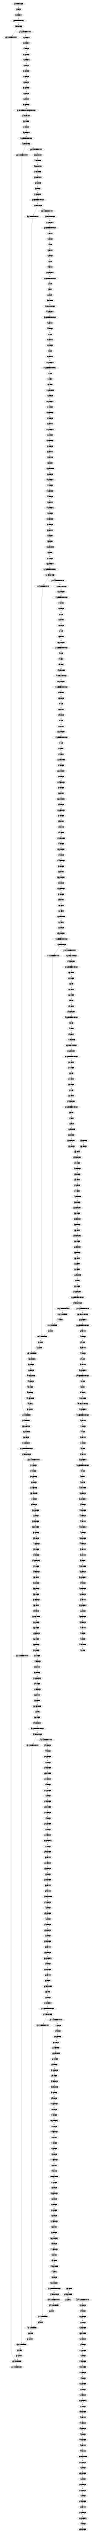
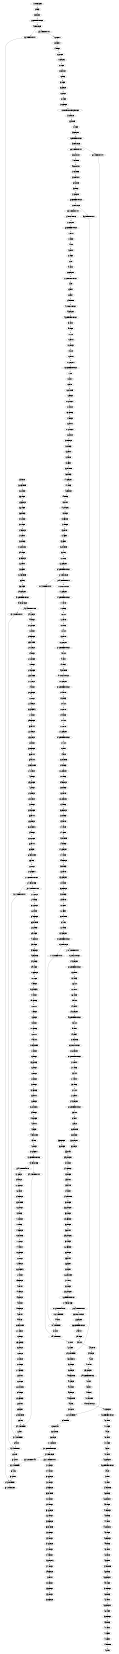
node "822:FMUL": added
node "558:FMUL": removed
